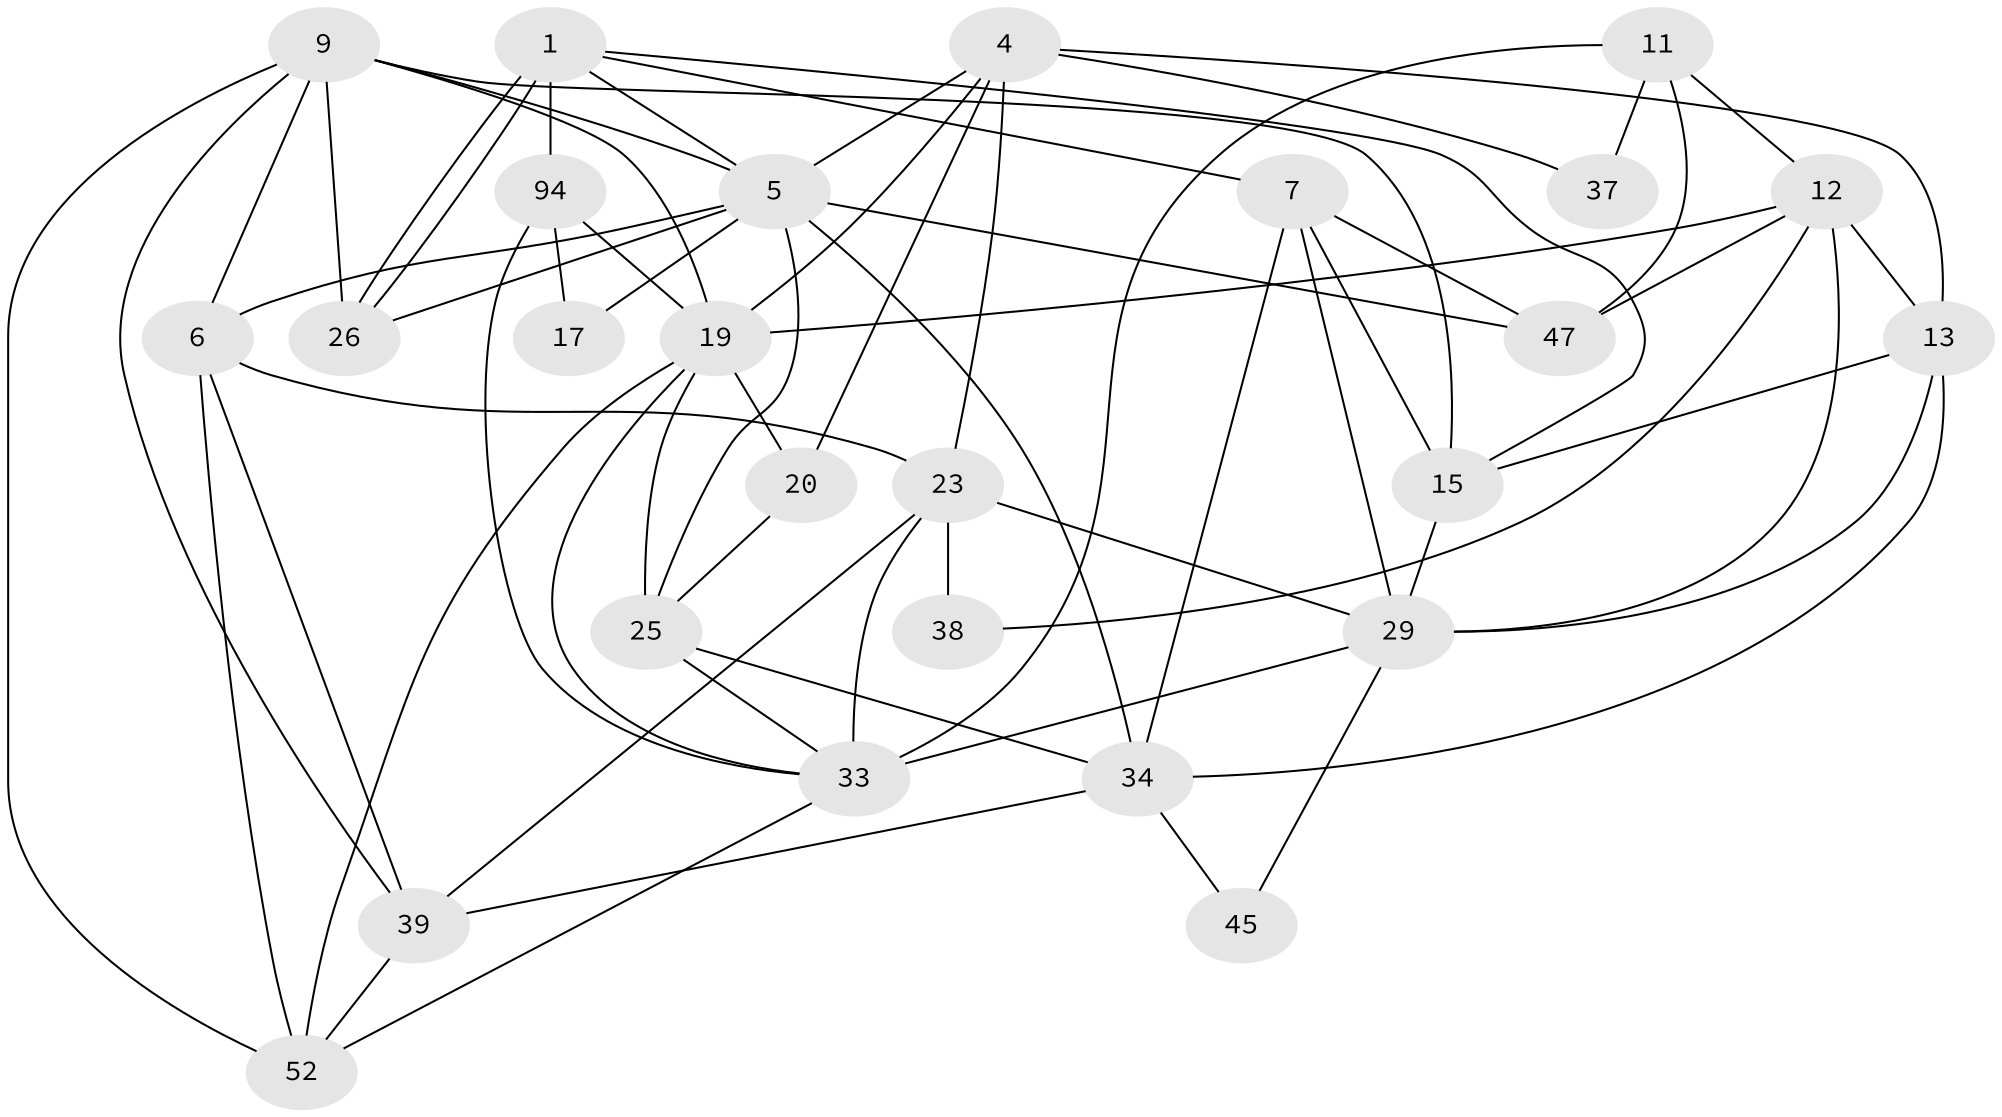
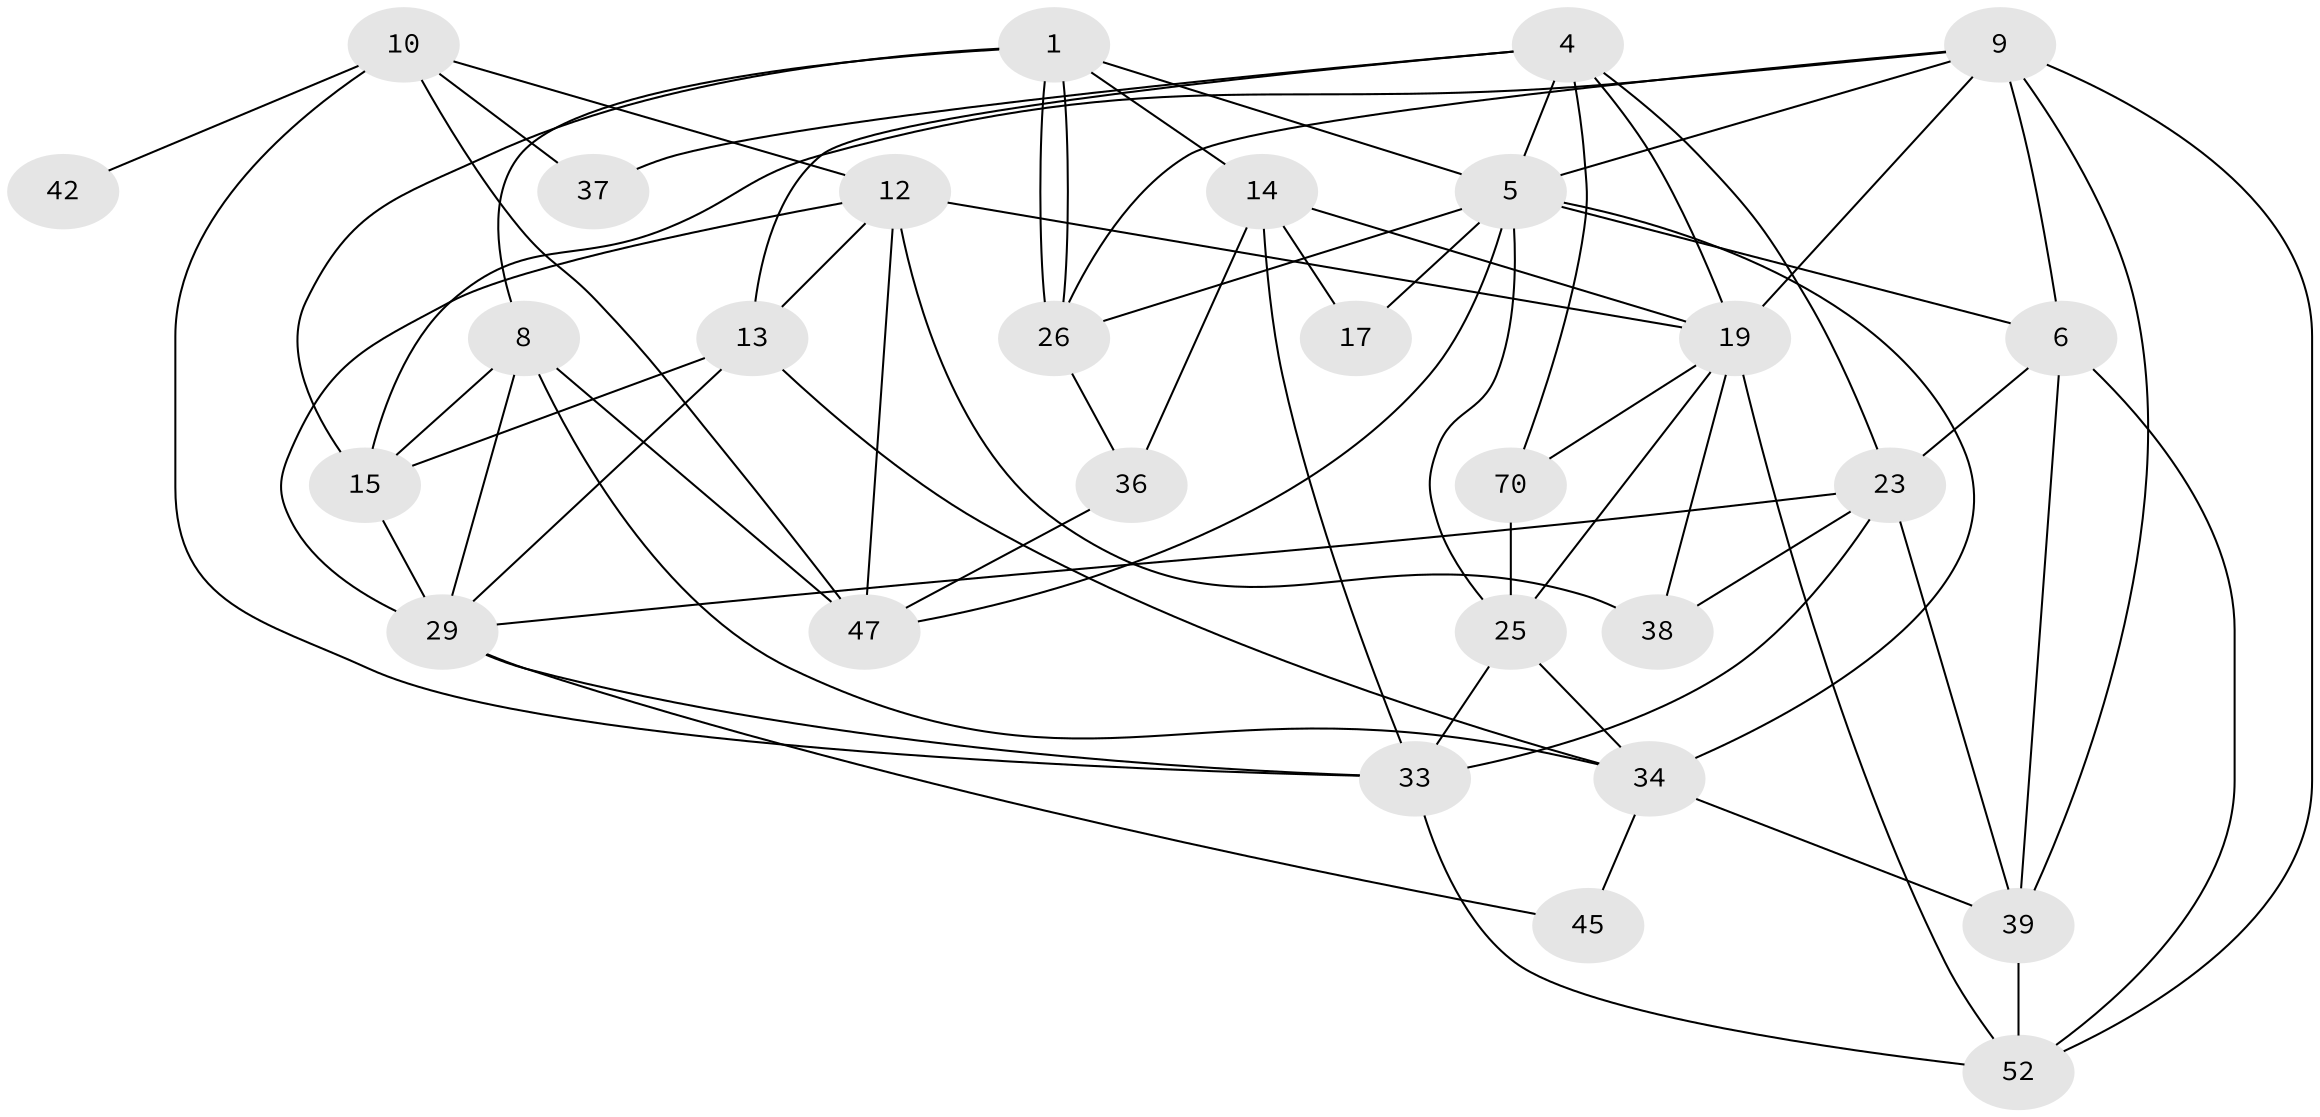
node "11": label "11" -> "10"
node "42": added
node "94": label "94" -> "14"
node "7": label "7" -> "8"
node "20": label "20" -> "70"
node "36": added
edge "19" -- "33": now "19" -- "38"
